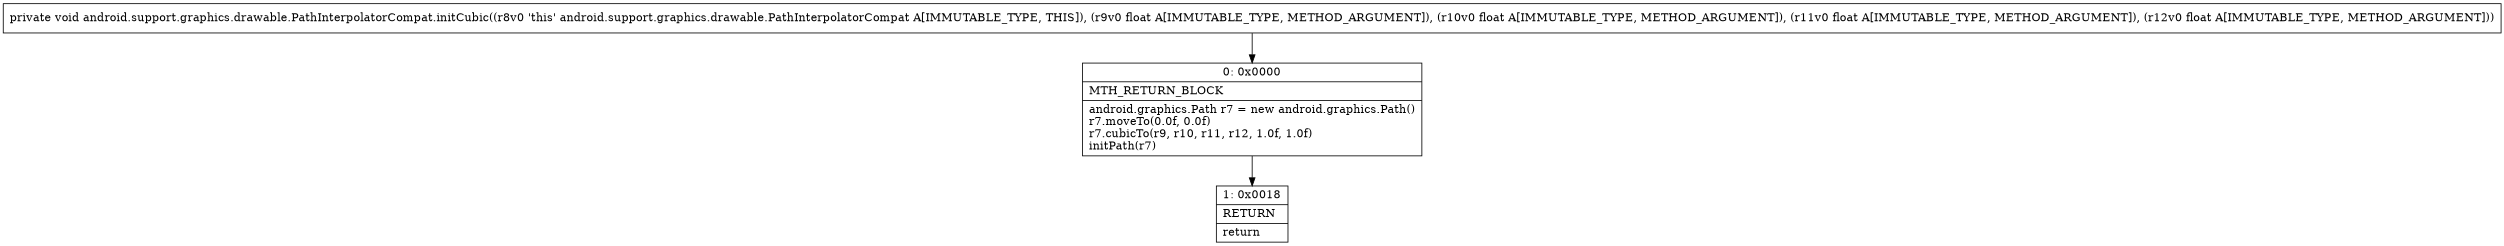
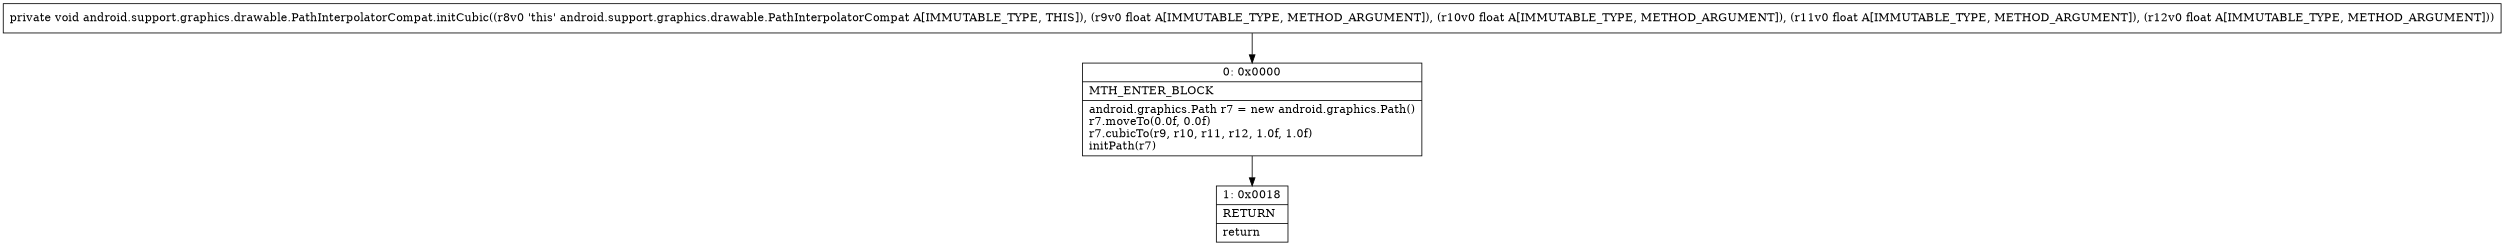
node "0: 0x0000": text "MTH_RETURN_BLOCK" -> "MTH_ENTER_BLOCK"
